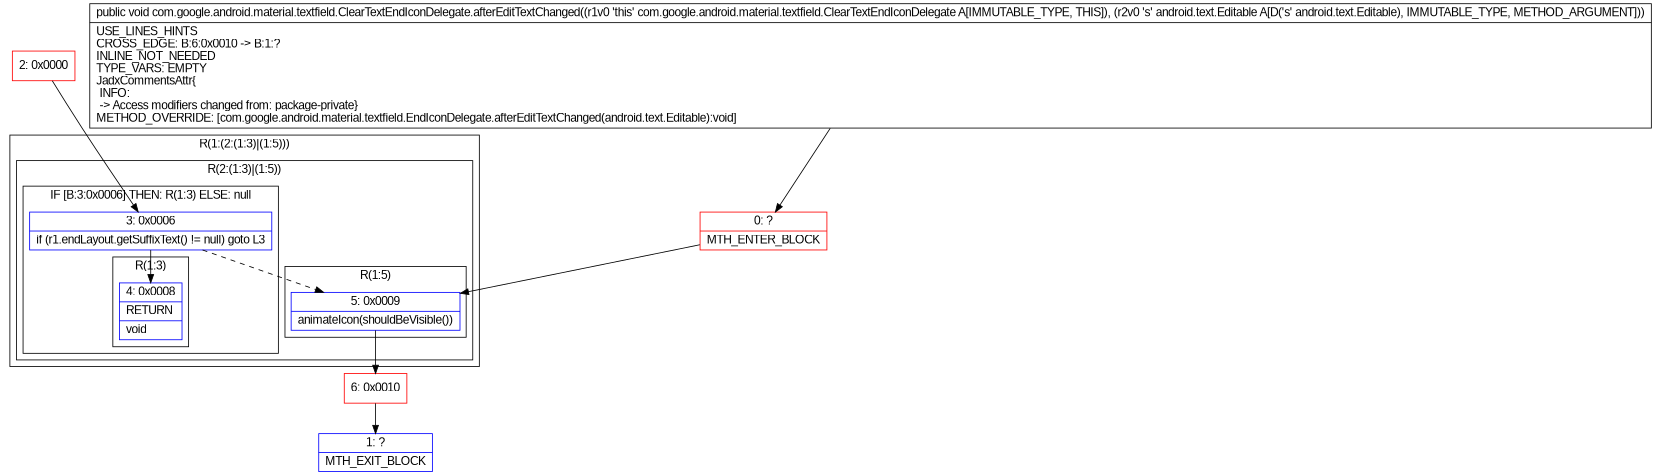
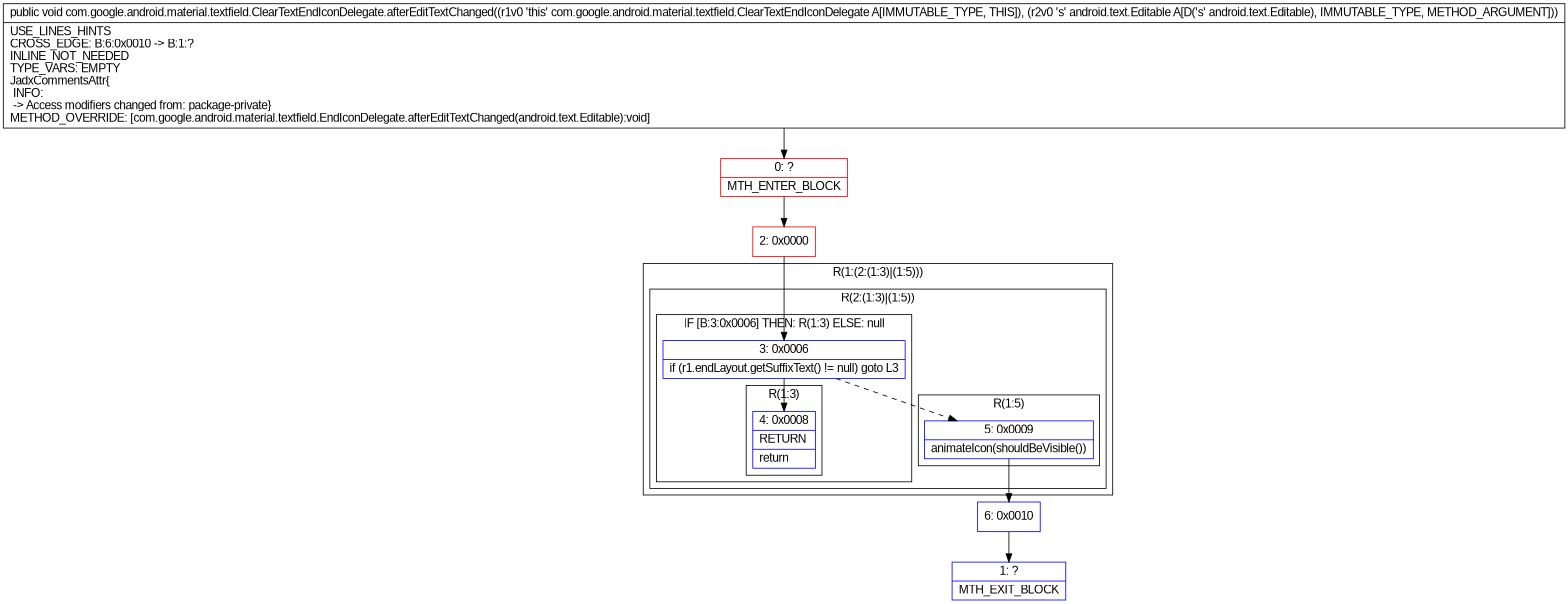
edge "0: ?" -> "5: 0x0009": now "0: ?" -> "2: 0x0000"
node "4: 0x0008": text "void" -> "return"
node "6: 0x0010": color red -> blue
